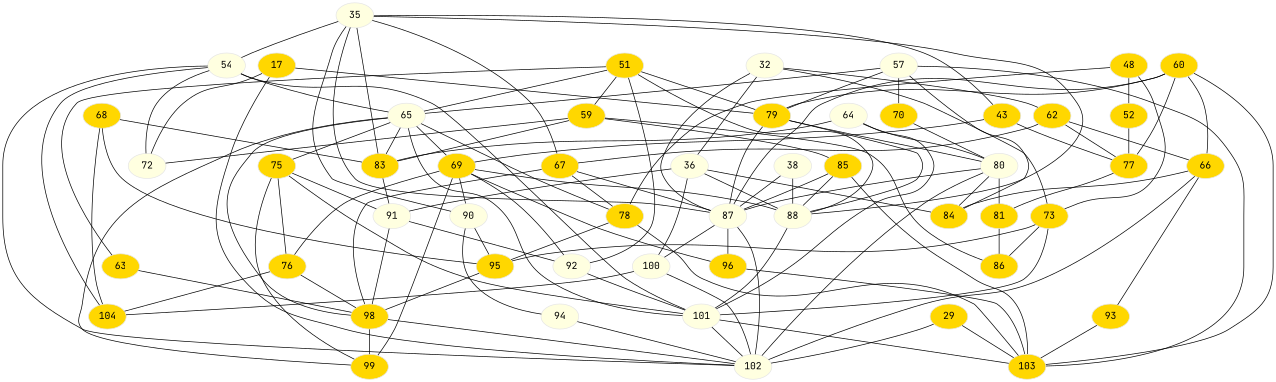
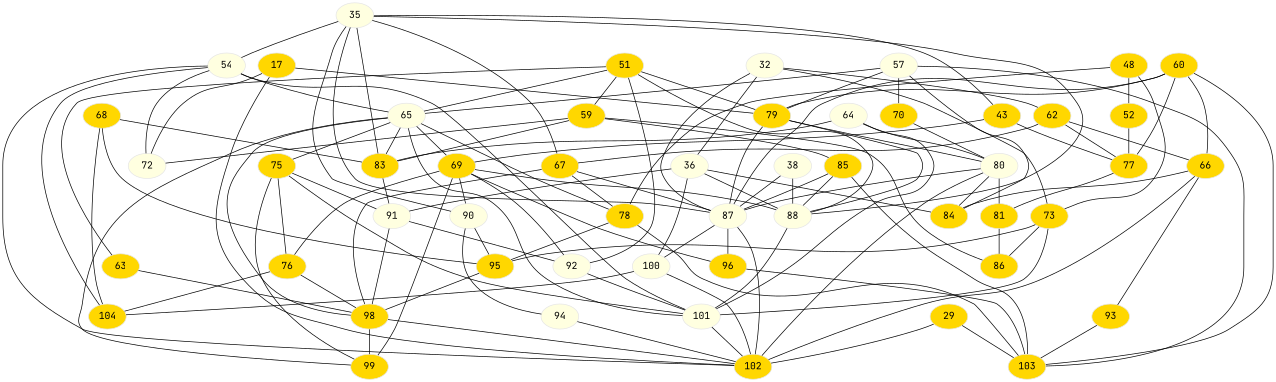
edge "101" -- "103": removed
node "102": fillcolor lightyellow -> gold
